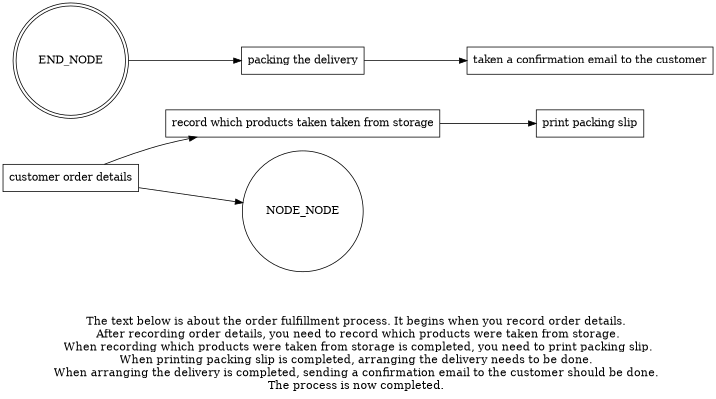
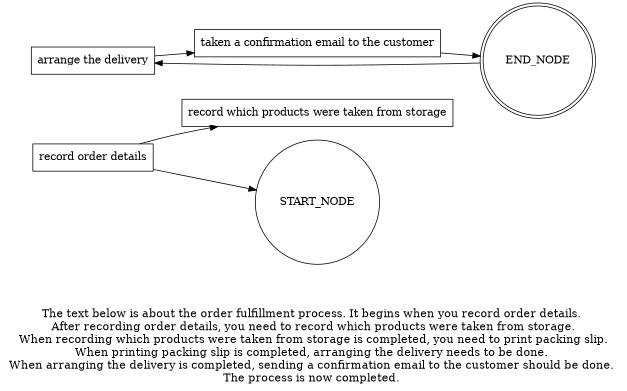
edge "taken a confirmation email to the customer" -> "END_NODE": added
node "packing the delivery": label "packing the delivery" -> "arrange the delivery"
node "record which products taken taken from storage": label "record which products taken taken from storage" -> "record which products were taken from storage"
node "print packing slip": removed
node "customer order details": label "customer order details" -> "record order details"
node "NODE_NODE": label "NODE_NODE" -> "START_NODE"
